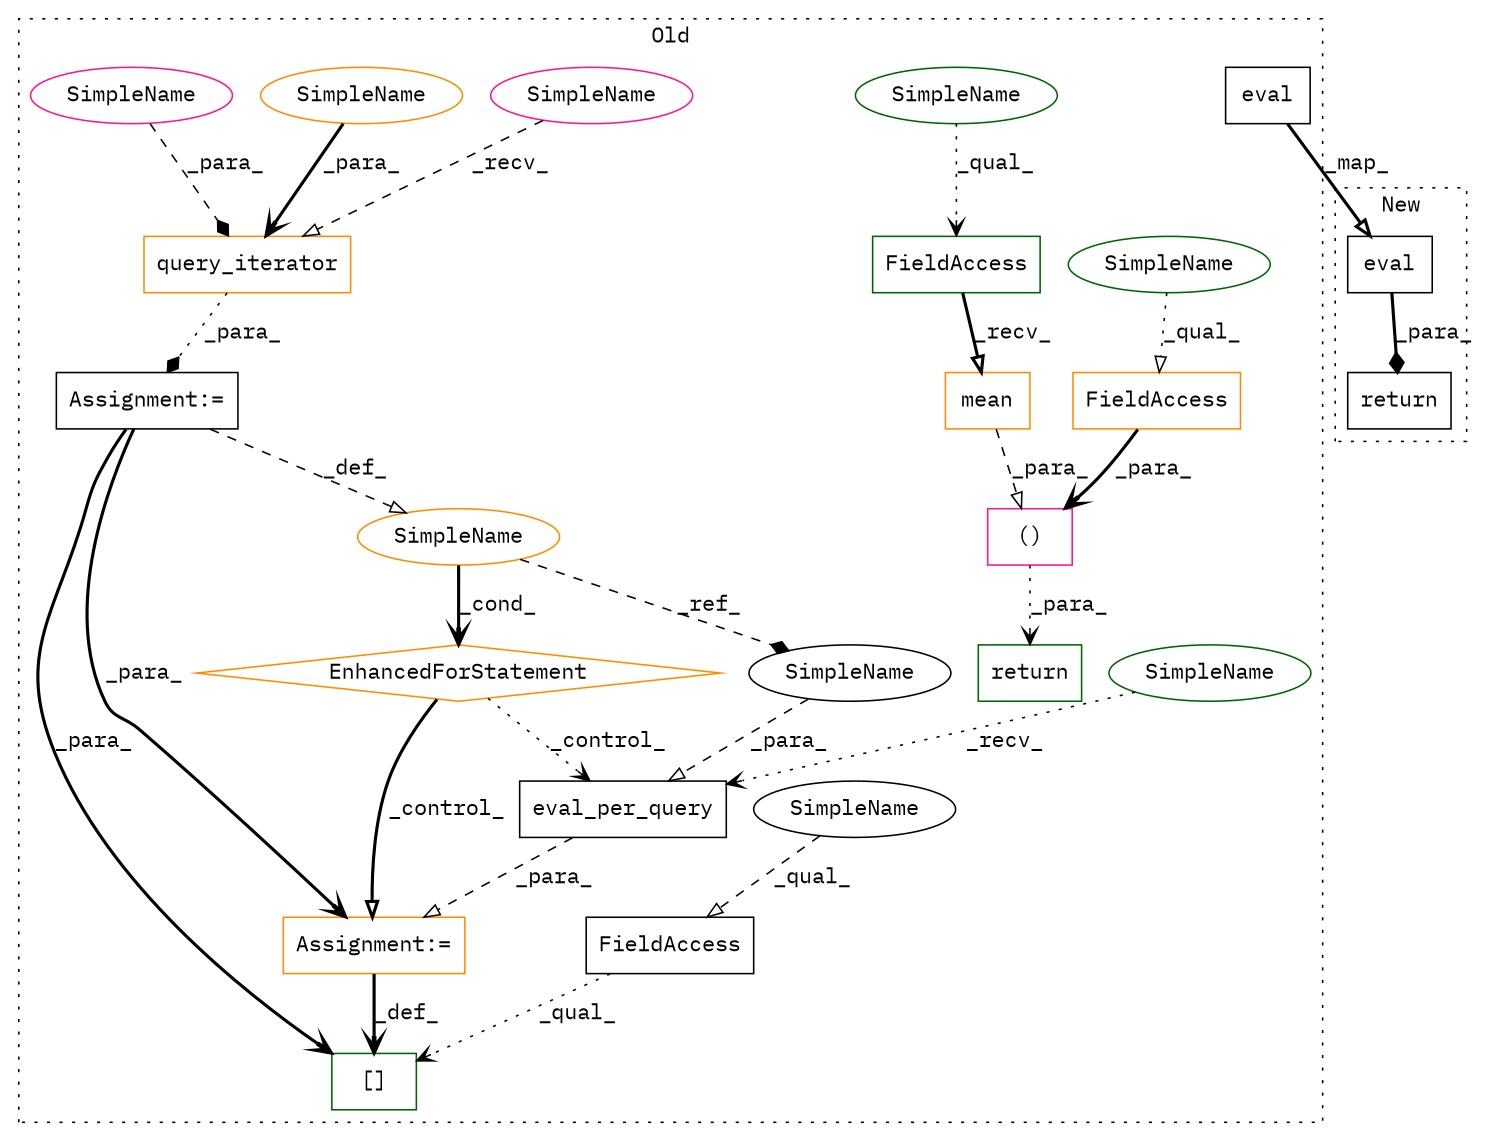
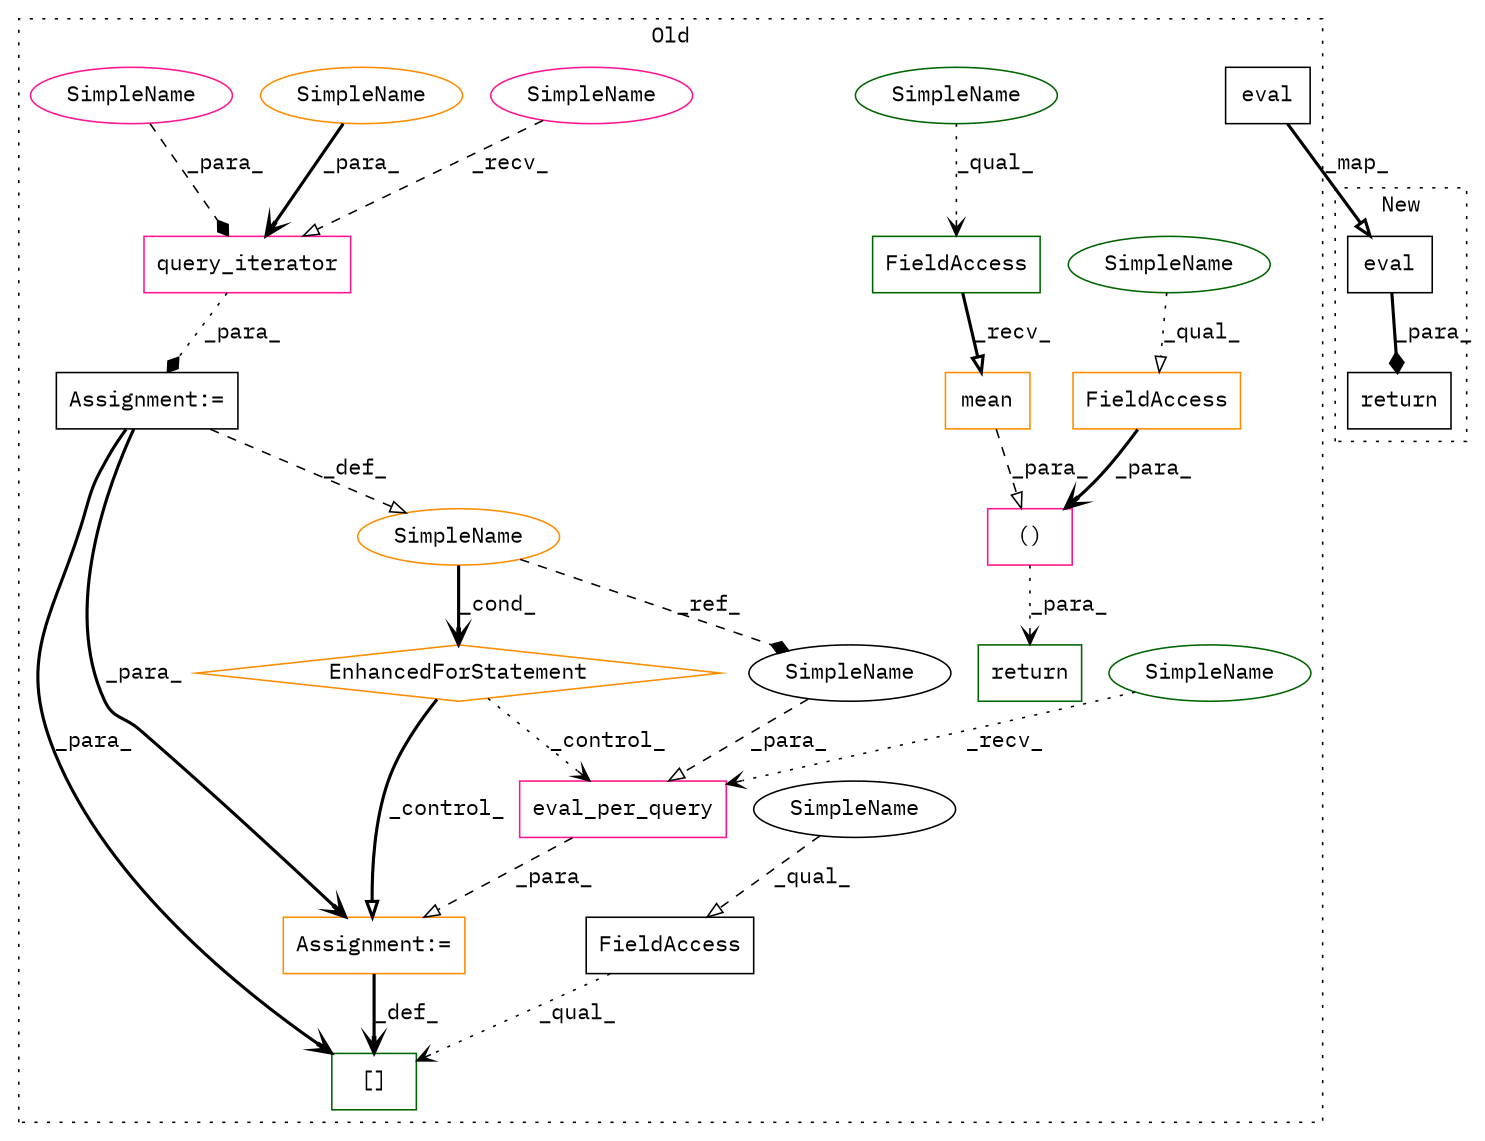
node "query_iterator": color darkorange -> deeppink
node "eval_per_query": color black -> deeppink
